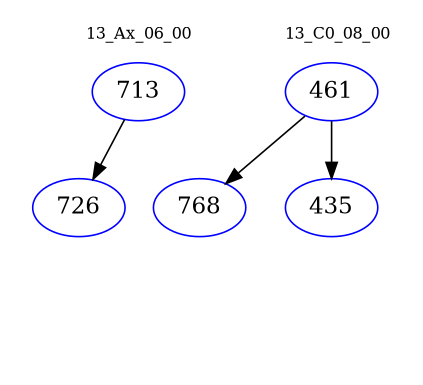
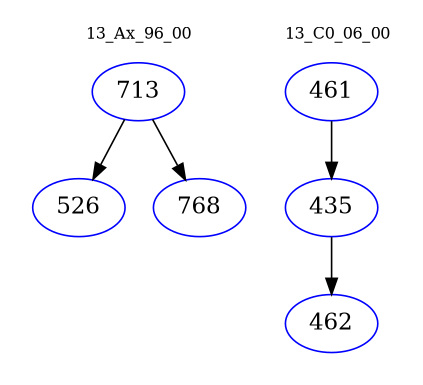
cluster "13_Ax_06_00": label "13_Ax_06_00" -> "13_Ax_96_00"
cluster "13_C0_08_00": label "13_C0_08_00" -> "13_C0_06_00"
edge "461" -> "768": now "713" -> "768"
node "726": label "726" -> "526"
node "462": added
